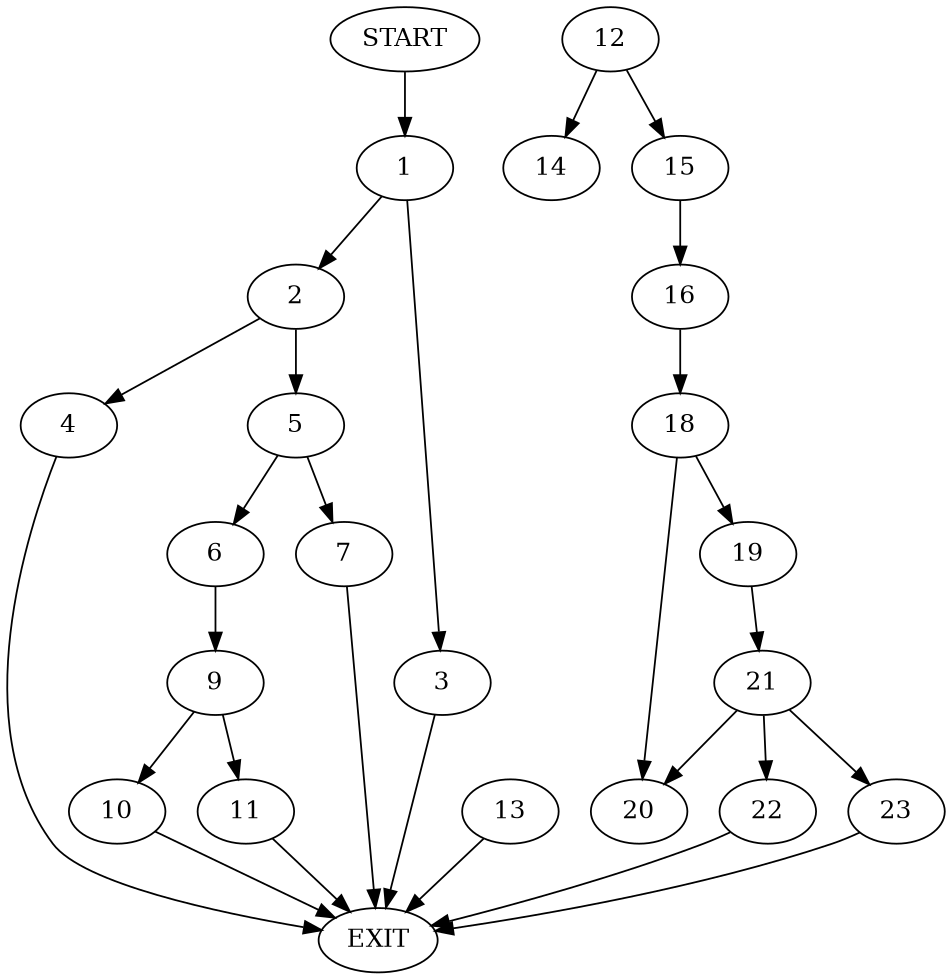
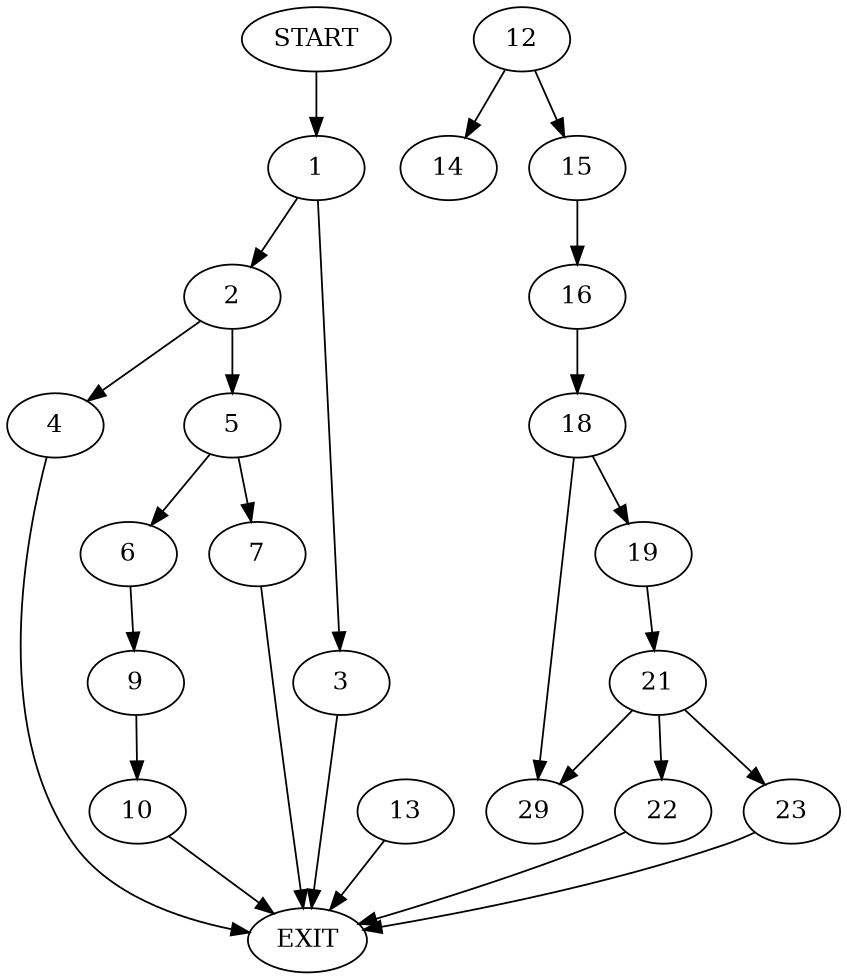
node "11": removed
node "20": label "20" -> "29"
